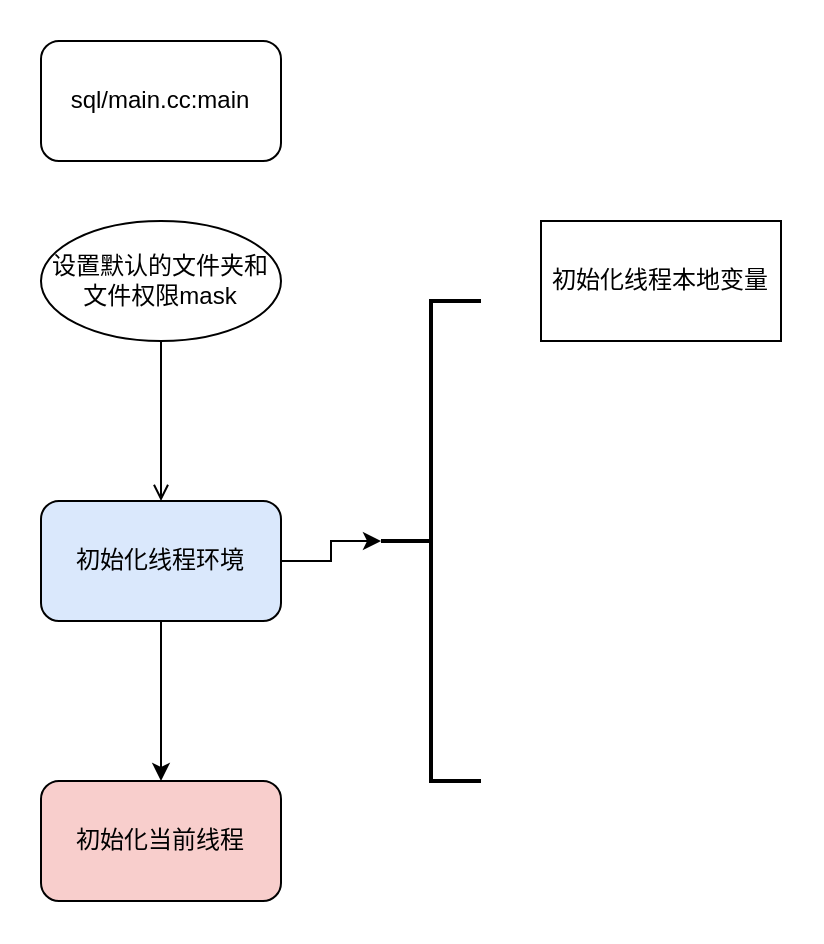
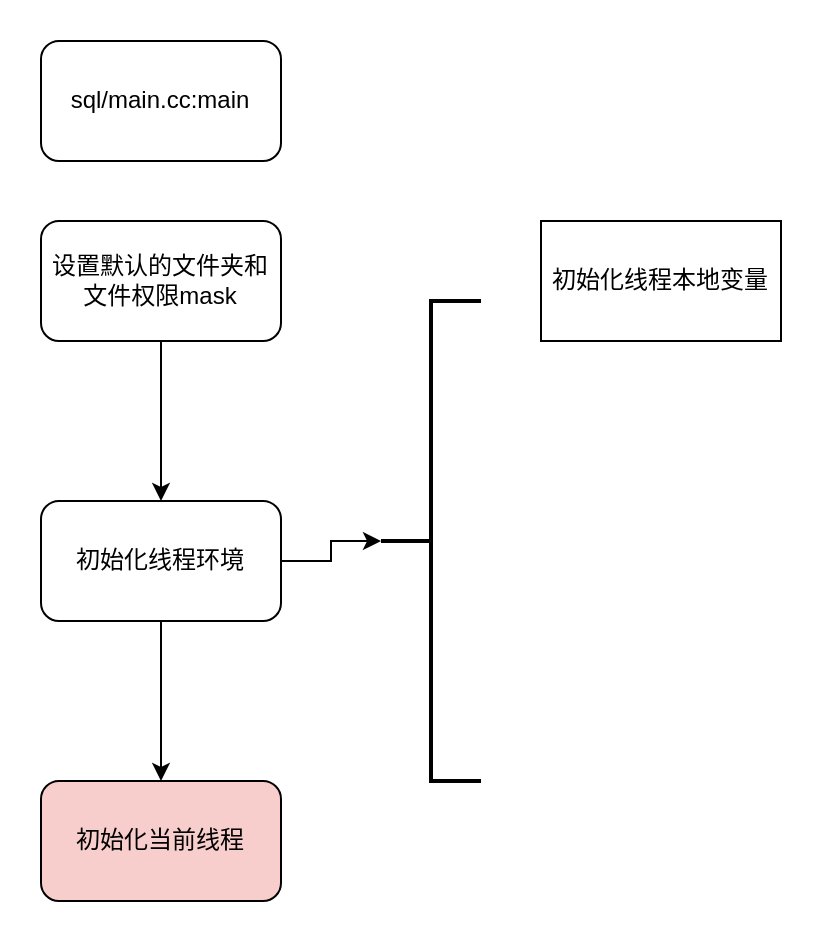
node "设置默认的文件夹和文件权限mask": shape ellipse -> rounded rectangle
edge "设置默认的文件夹和文件权限mask" -> "初始化线程环境": arrowhead open -> classic
node "初始化线程环境": fillcolor #dae8fc -> #ffffff
